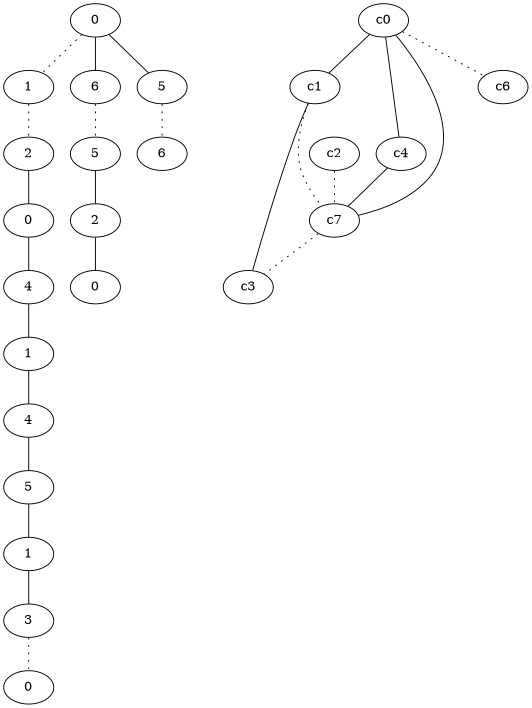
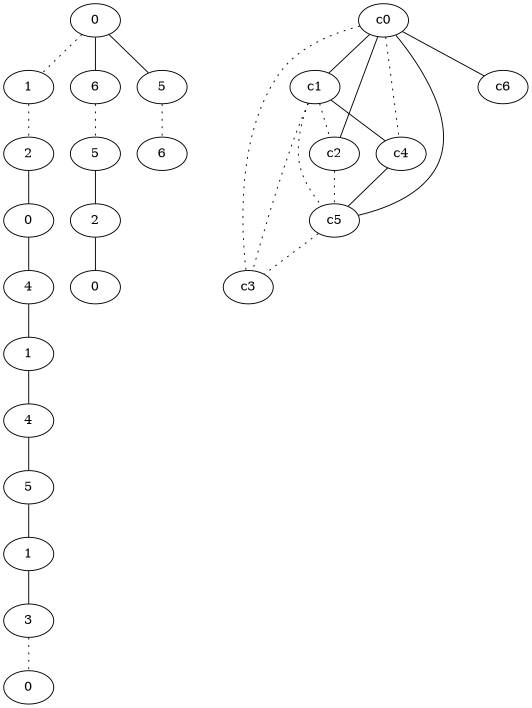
edge "c0" -- "c6": style dotted -> solid
edge "c0" -- "c2": added
edge "c0" -- "c4": style solid -> dotted
edge "c1" -- "c4": added
edge "c1" -- "c2": added
edge "c0" -- "c3": added
edge "c1" -- "c3": style solid -> dotted
node "c7": label "c7" -> "c5"
